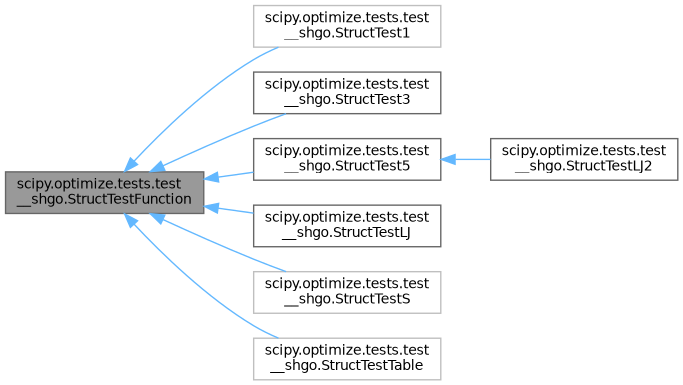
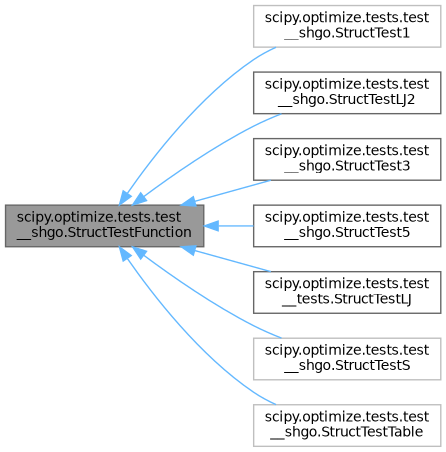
edge "scipy.optimize.tests.test __shgo.StructTestLJ2" -> "scipy.optimize.tests.test __shgo.StructTest5": now "scipy.optimize.tests.test __shgo.StructTestLJ2" -> "scipy.optimize.tests.test __shgo.StructTestFunction"
node "scipy.optimize.tests.test __shgo.StructTestLJ": label "scipy.optimize.tests.test __shgo.StructTestLJ" -> "scipy.optimize.tests.test __tests.StructTestLJ"
